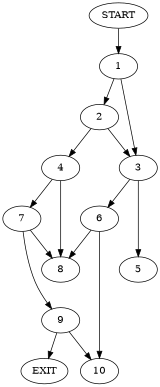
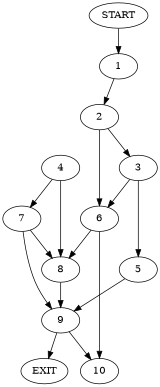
edge "1" -> "3": removed
edge "2" -> "4": now "2" -> "6"
edge "8" -> "9": added
edge "5" -> "9": added
